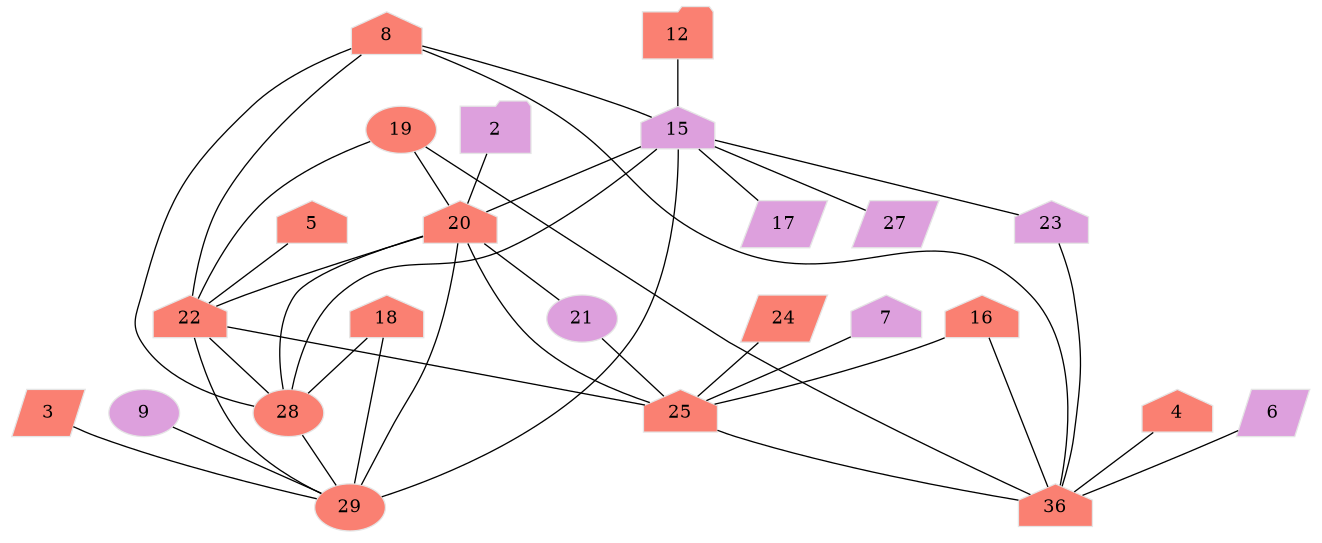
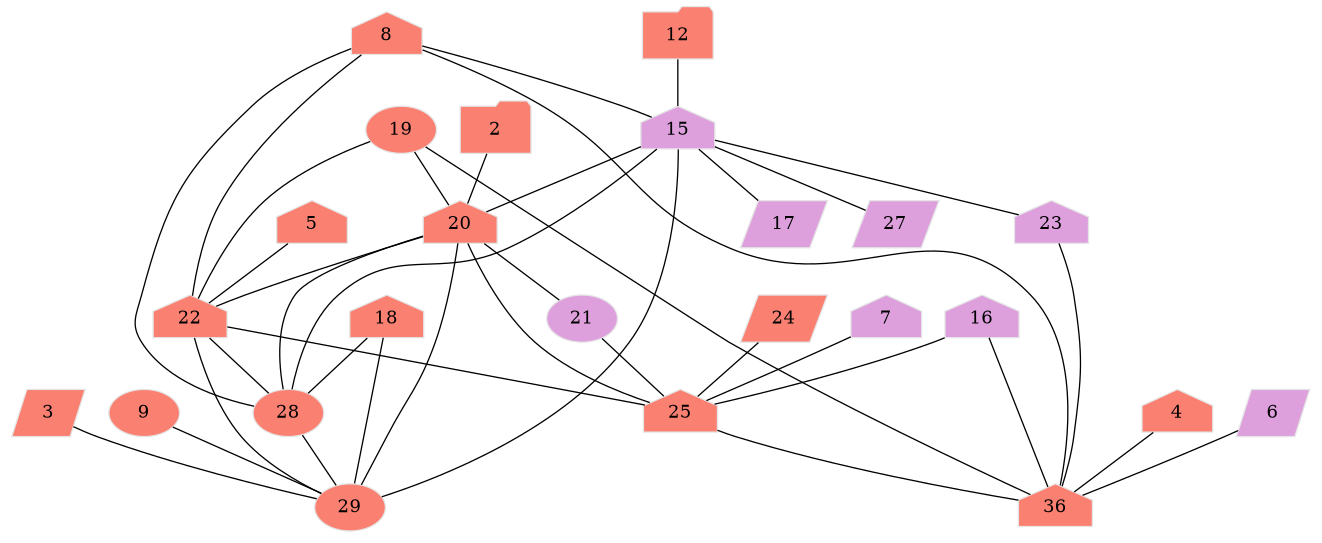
node "2": fillcolor plum -> salmon
node "16": fillcolor salmon -> plum
node "9": fillcolor plum -> salmon
